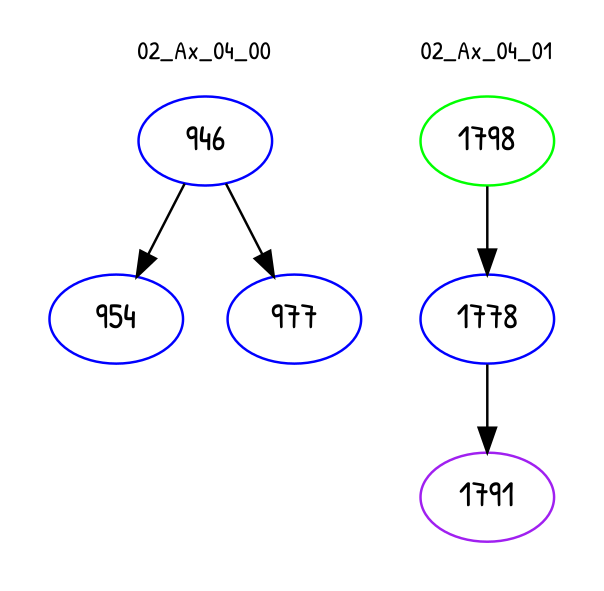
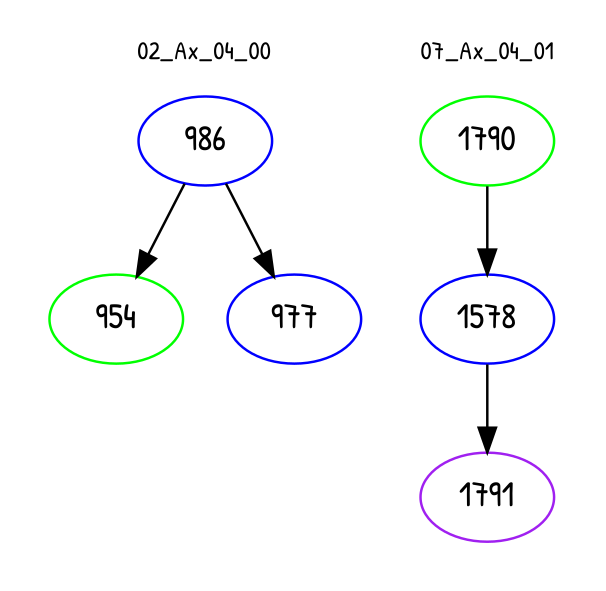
cluster "02_Ax_04_01": label "02_Ax_04_01" -> "07_Ax_04_01"
node "946": label "946" -> "986"
node "1798": label "1798" -> "1790"
node "954": color blue -> green
node "1778": label "1778" -> "1578"
